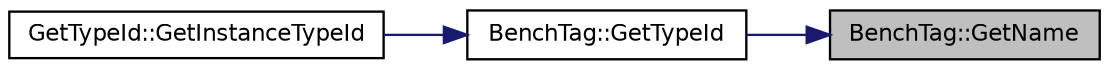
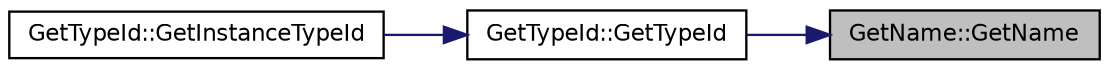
node "BenchTag::GetTypeId": label "BenchTag::GetTypeId" -> "GetTypeId::GetTypeId"
node "BenchTag::GetName": label "BenchTag::GetName" -> "GetName::GetName"
